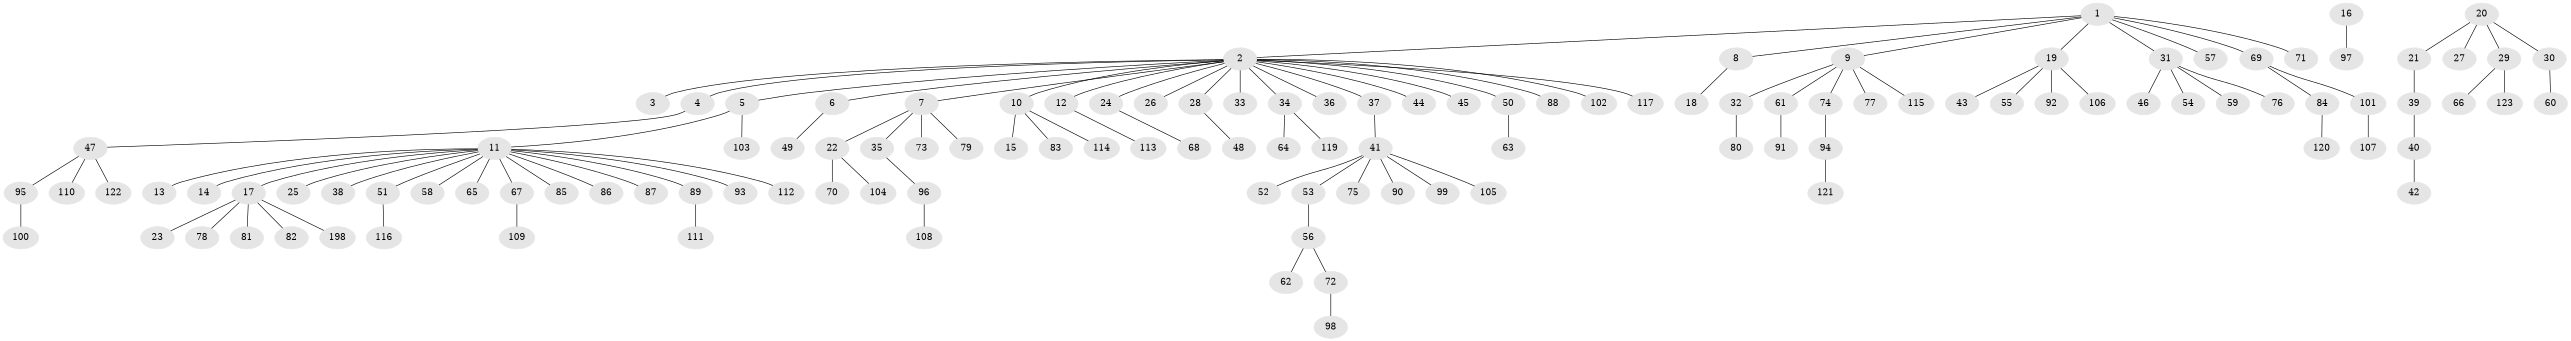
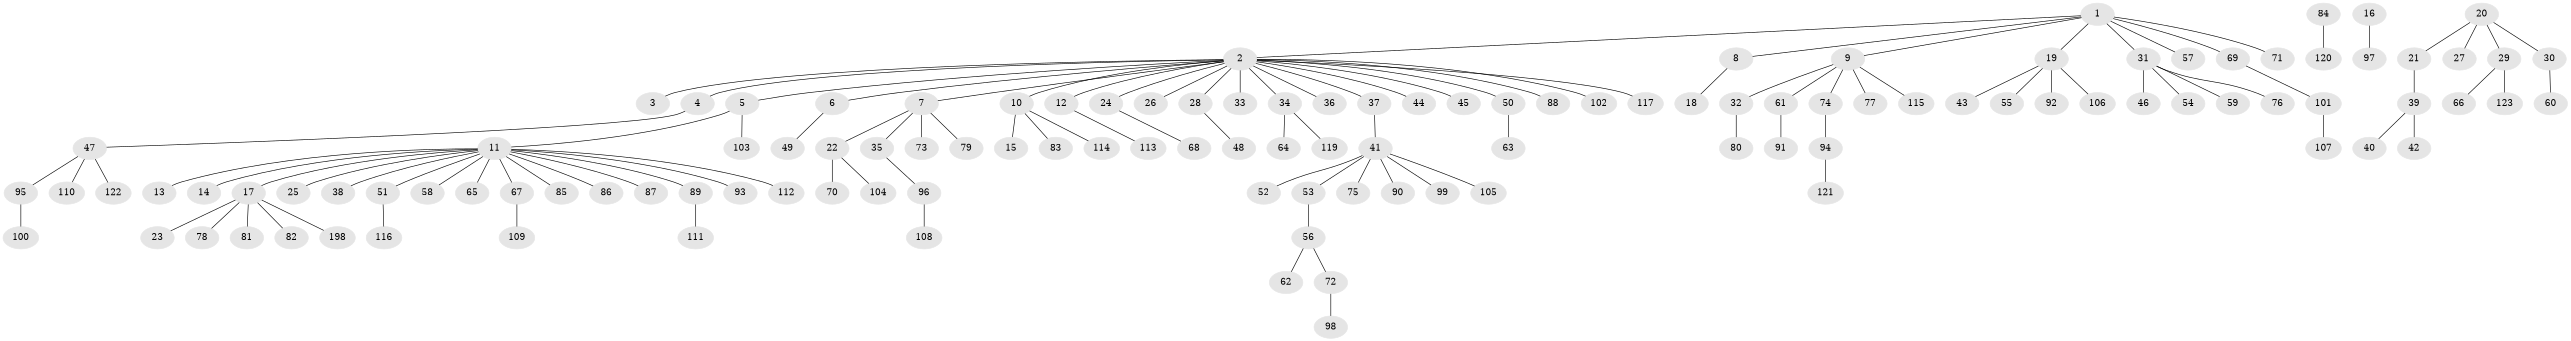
edge "69" -- "84": removed
edge "40" -- "42": now "39" -- "42"
